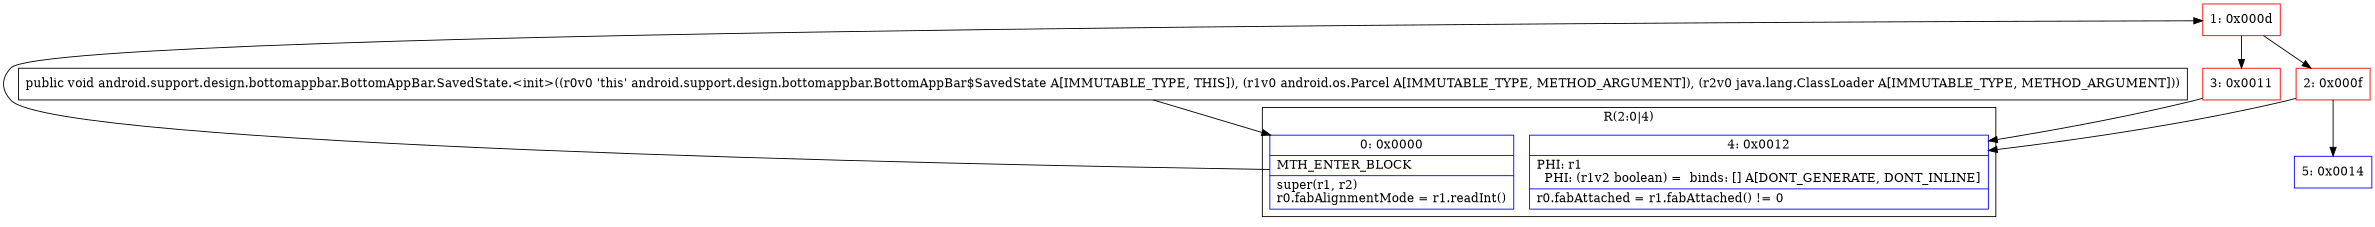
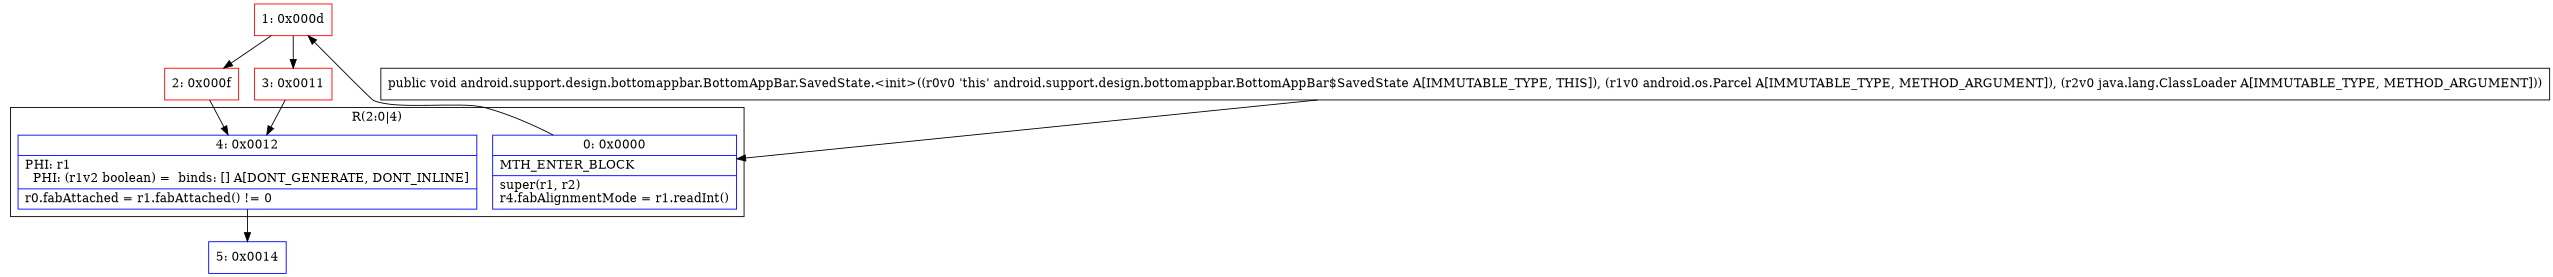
edge "2: 0x000f" -> "5: 0x0014": now "4: 0x0012" -> "5: 0x0014"
node "0: 0x0000": text "r0.fabAlignmentMode = r1.readInt()" -> "r4.fabAlignmentMode = r1.readInt()"
